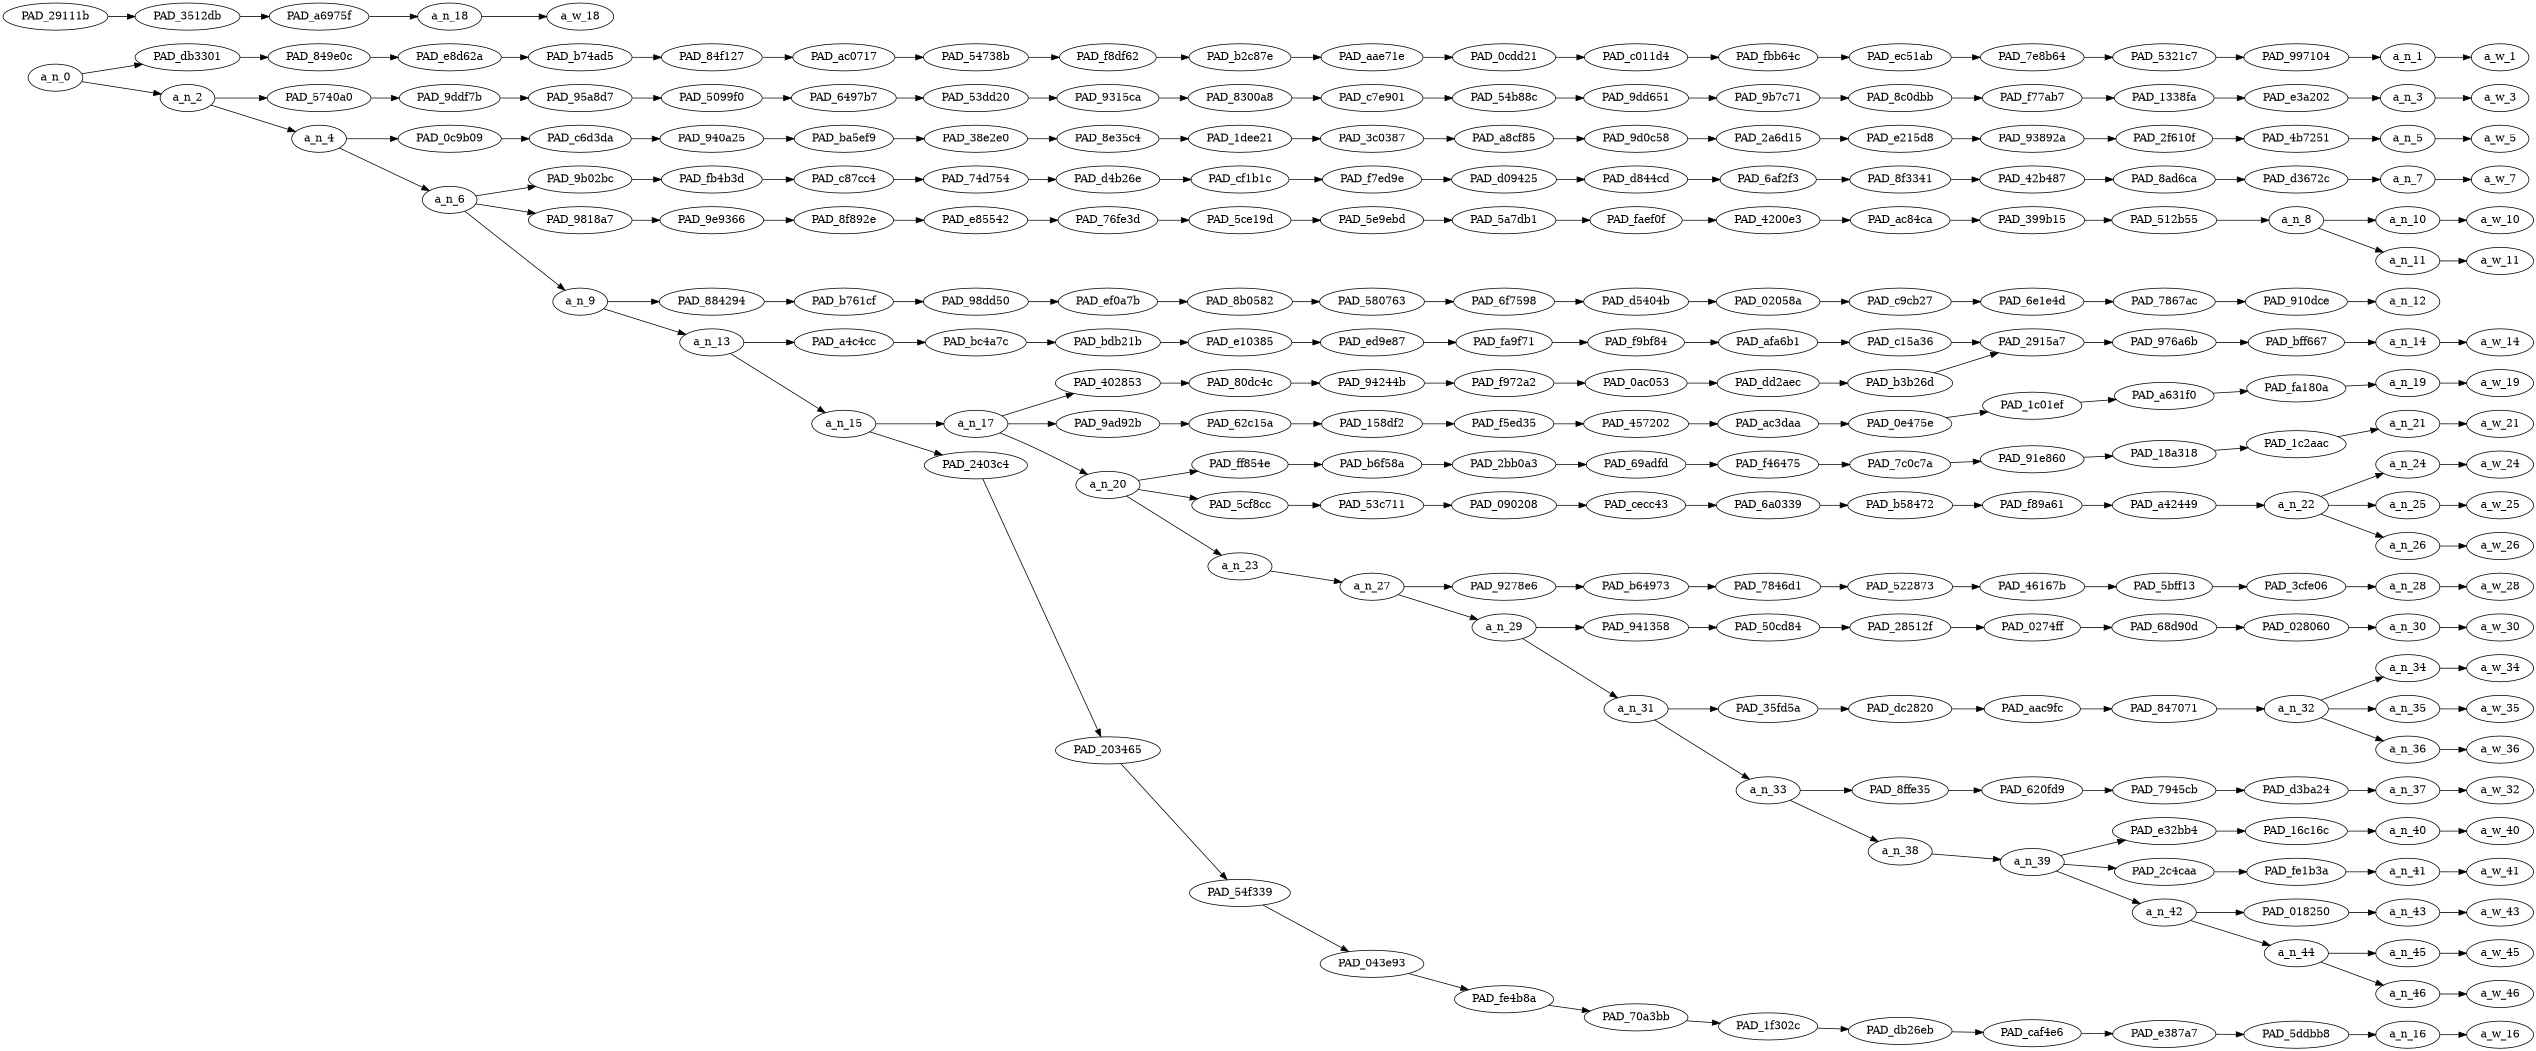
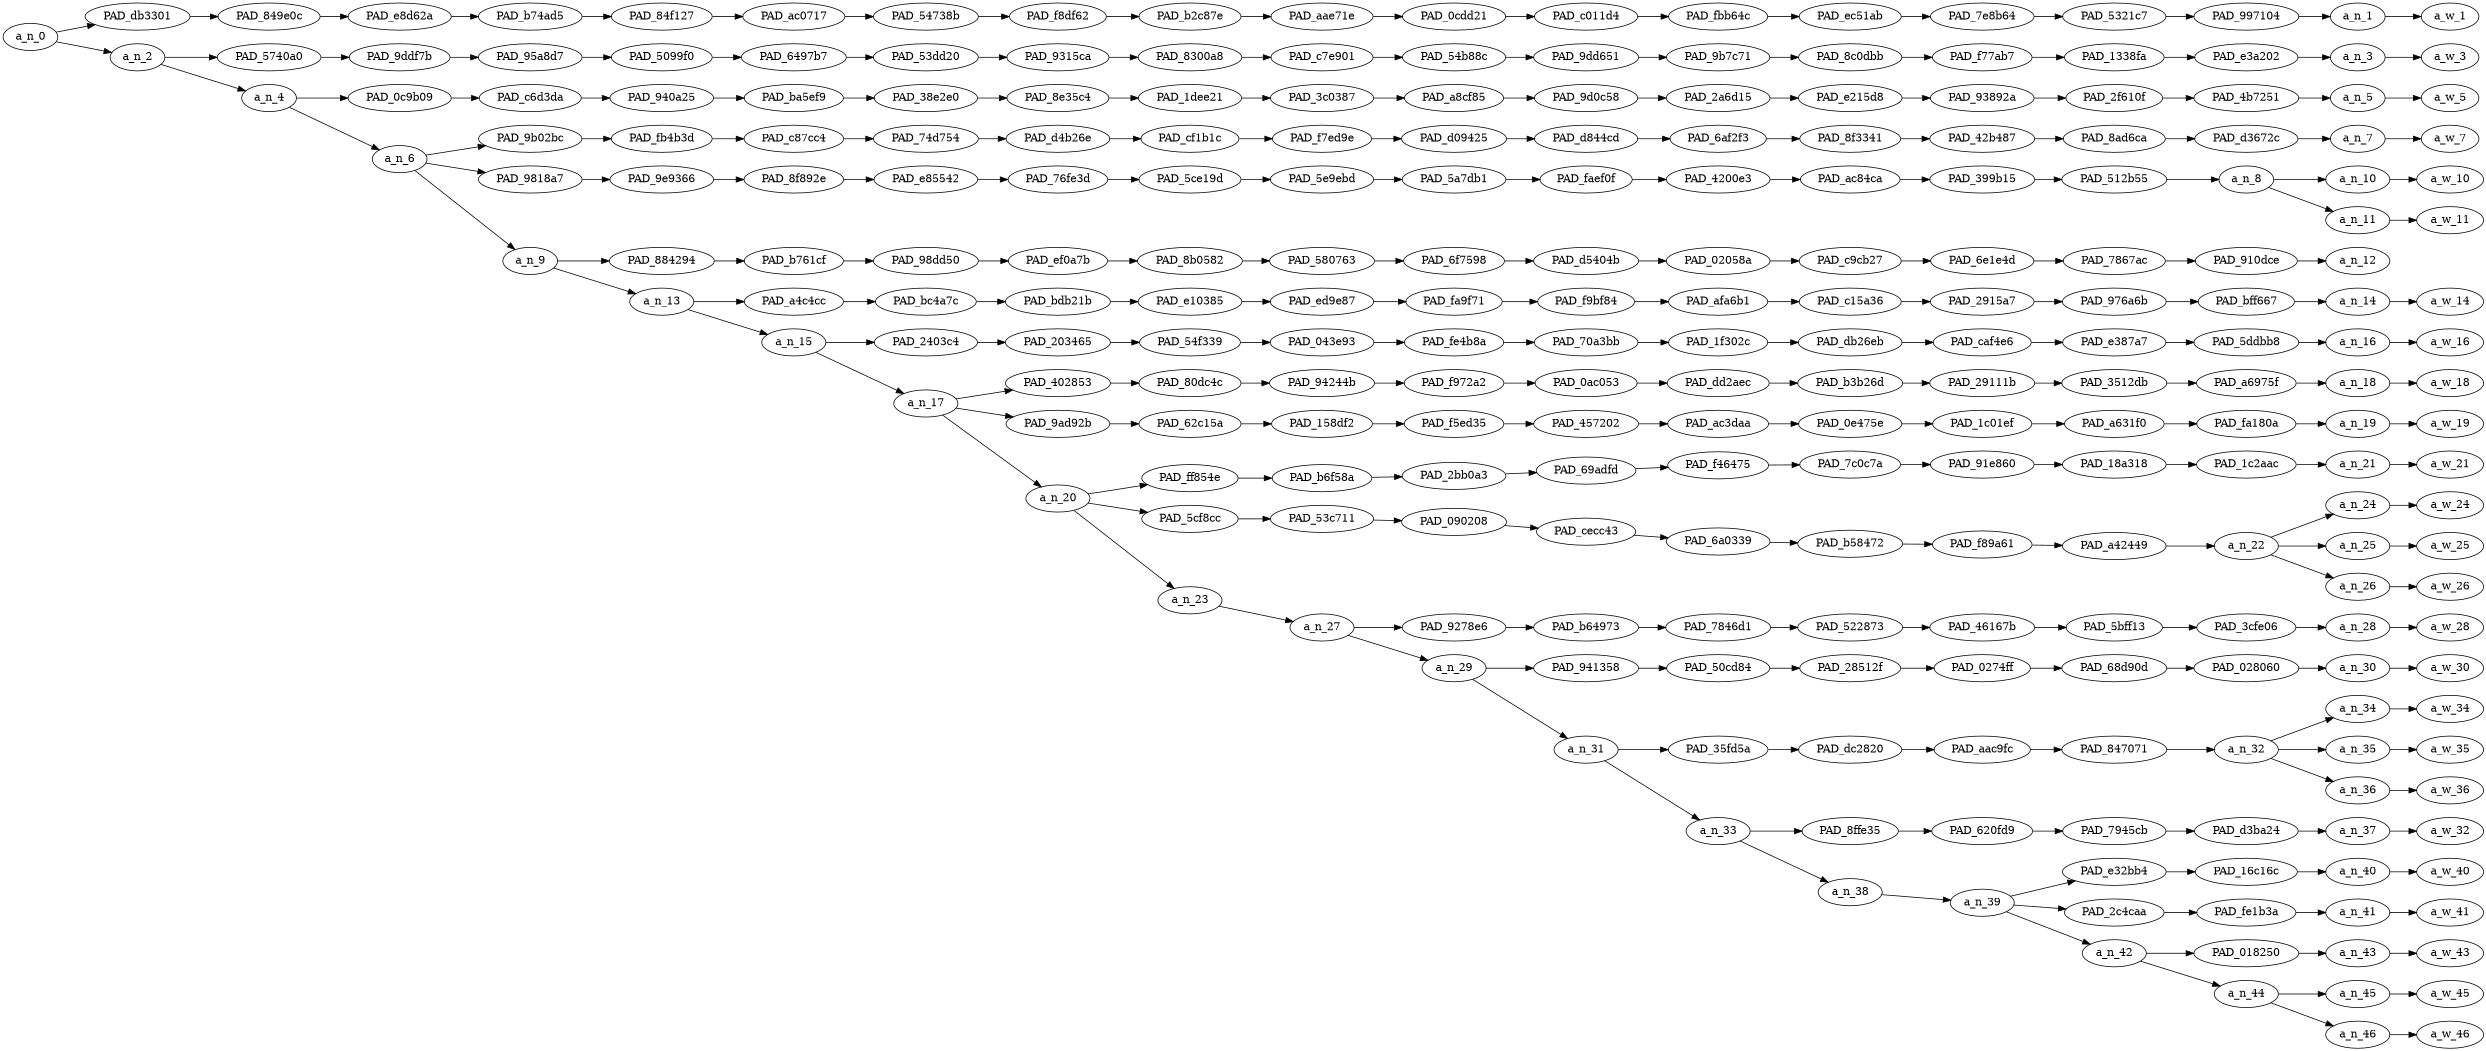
edge "PAD_b3b26d" -> "PAD_2915a7": now "PAD_b3b26d" -> "PAD_29111b"
